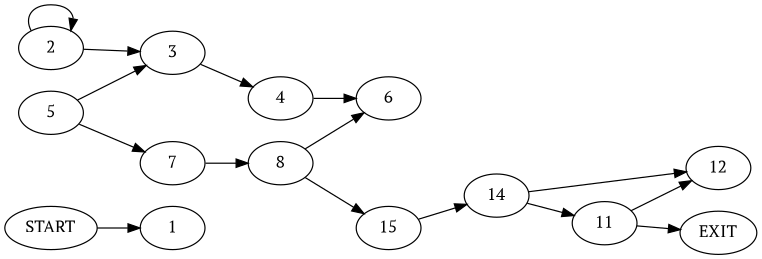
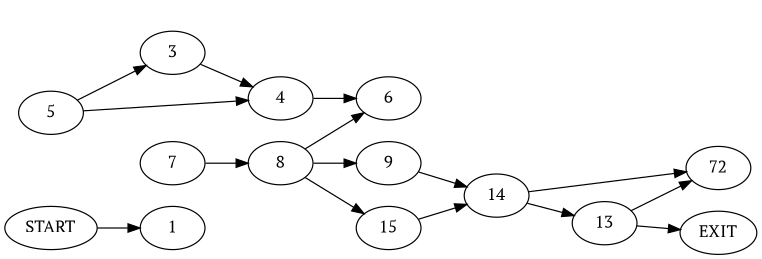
node "2": removed
edge "5" -> "7": now "5" -> "4"
node "9": added
node "12": label "12" -> "72"
node "11": label "11" -> "13"
